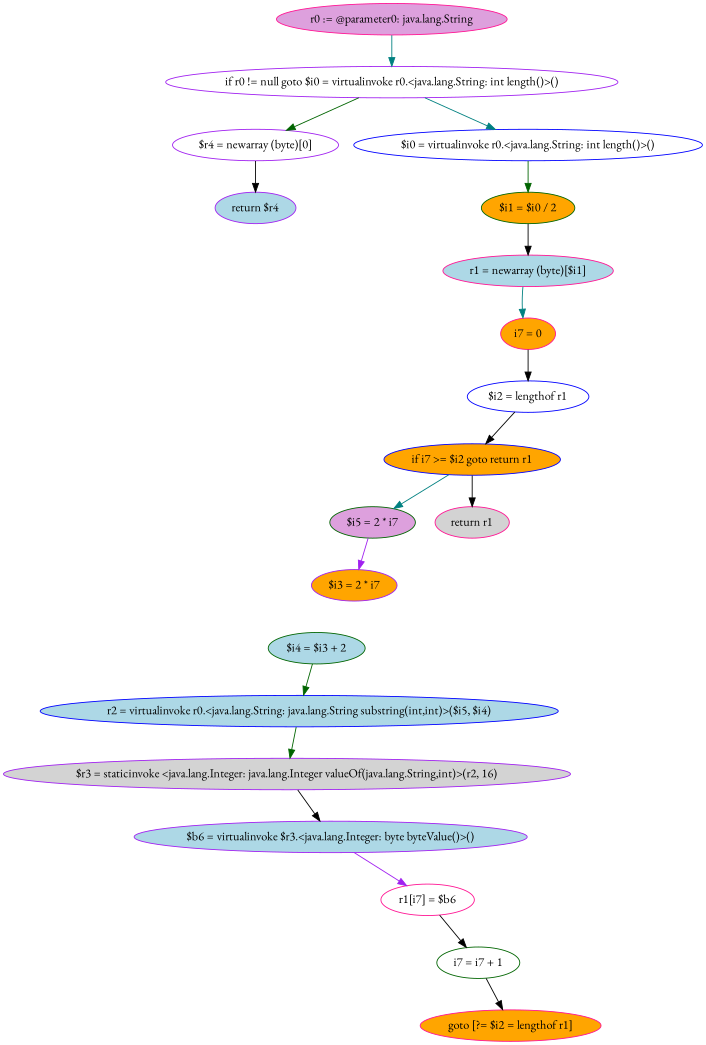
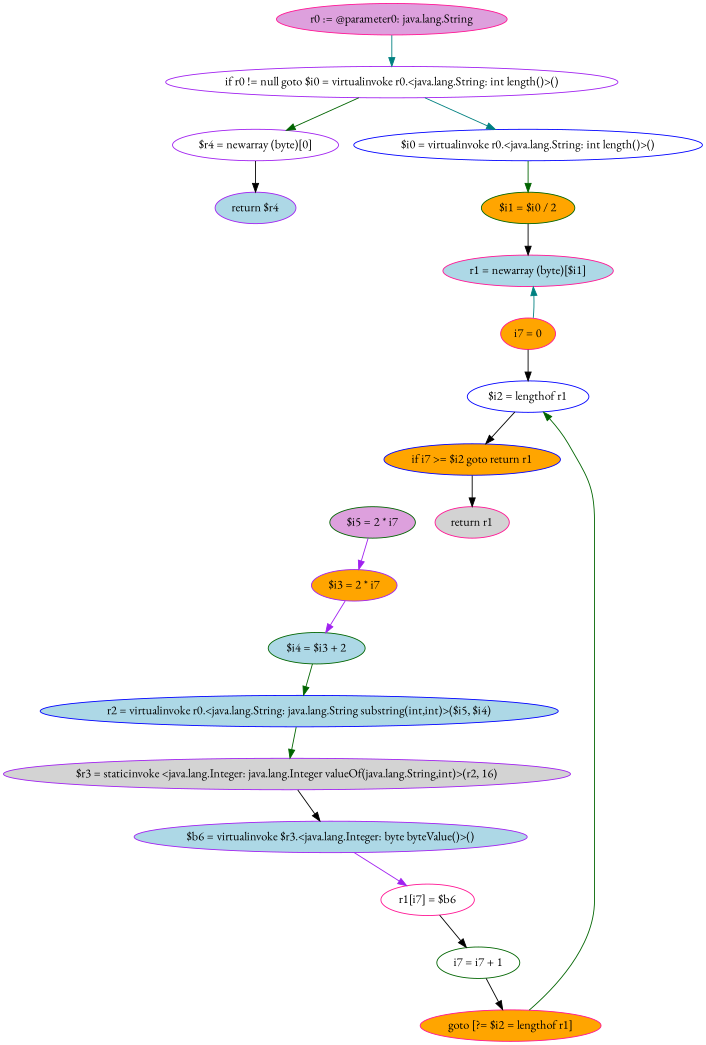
edge "r1 = newarray (byte)[$i1]" -> "i7 = 0": reversed
edge "if i7 >= $i2 goto return r1" -> "$i5 = 2 * i7": removed
edge "$i3 = 2 * i7" -> "$i4 = $i3 + 2": added
edge "goto [?= $i2 = lengthof r1]" -> "$i2 = lengthof r1": added
